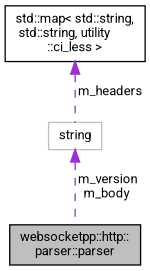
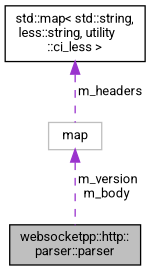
node "std::map< std::string, std::string, utility ::ci_less >": label "std::map< std::string, std::string, utility ::ci_less >" -> "std::map< std::string, less::string, utility ::ci_less >"
node "string": label "string" -> "map"
